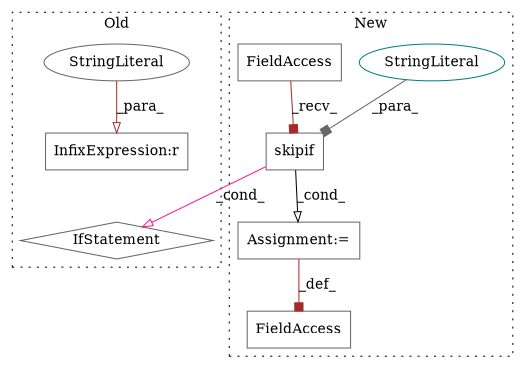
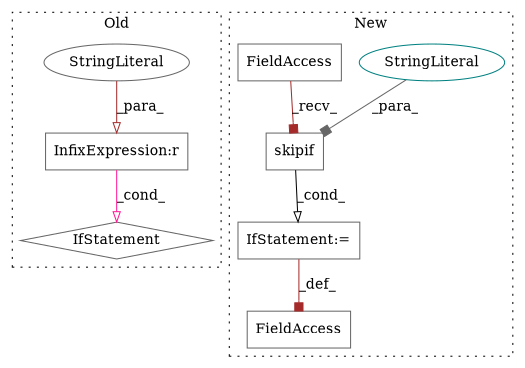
edge "skipif" -> "IfStatement": now "InfixExpression:r" -> "IfStatement"
node "Assignment:=": label "Assignment:=" -> "IfStatement:="
